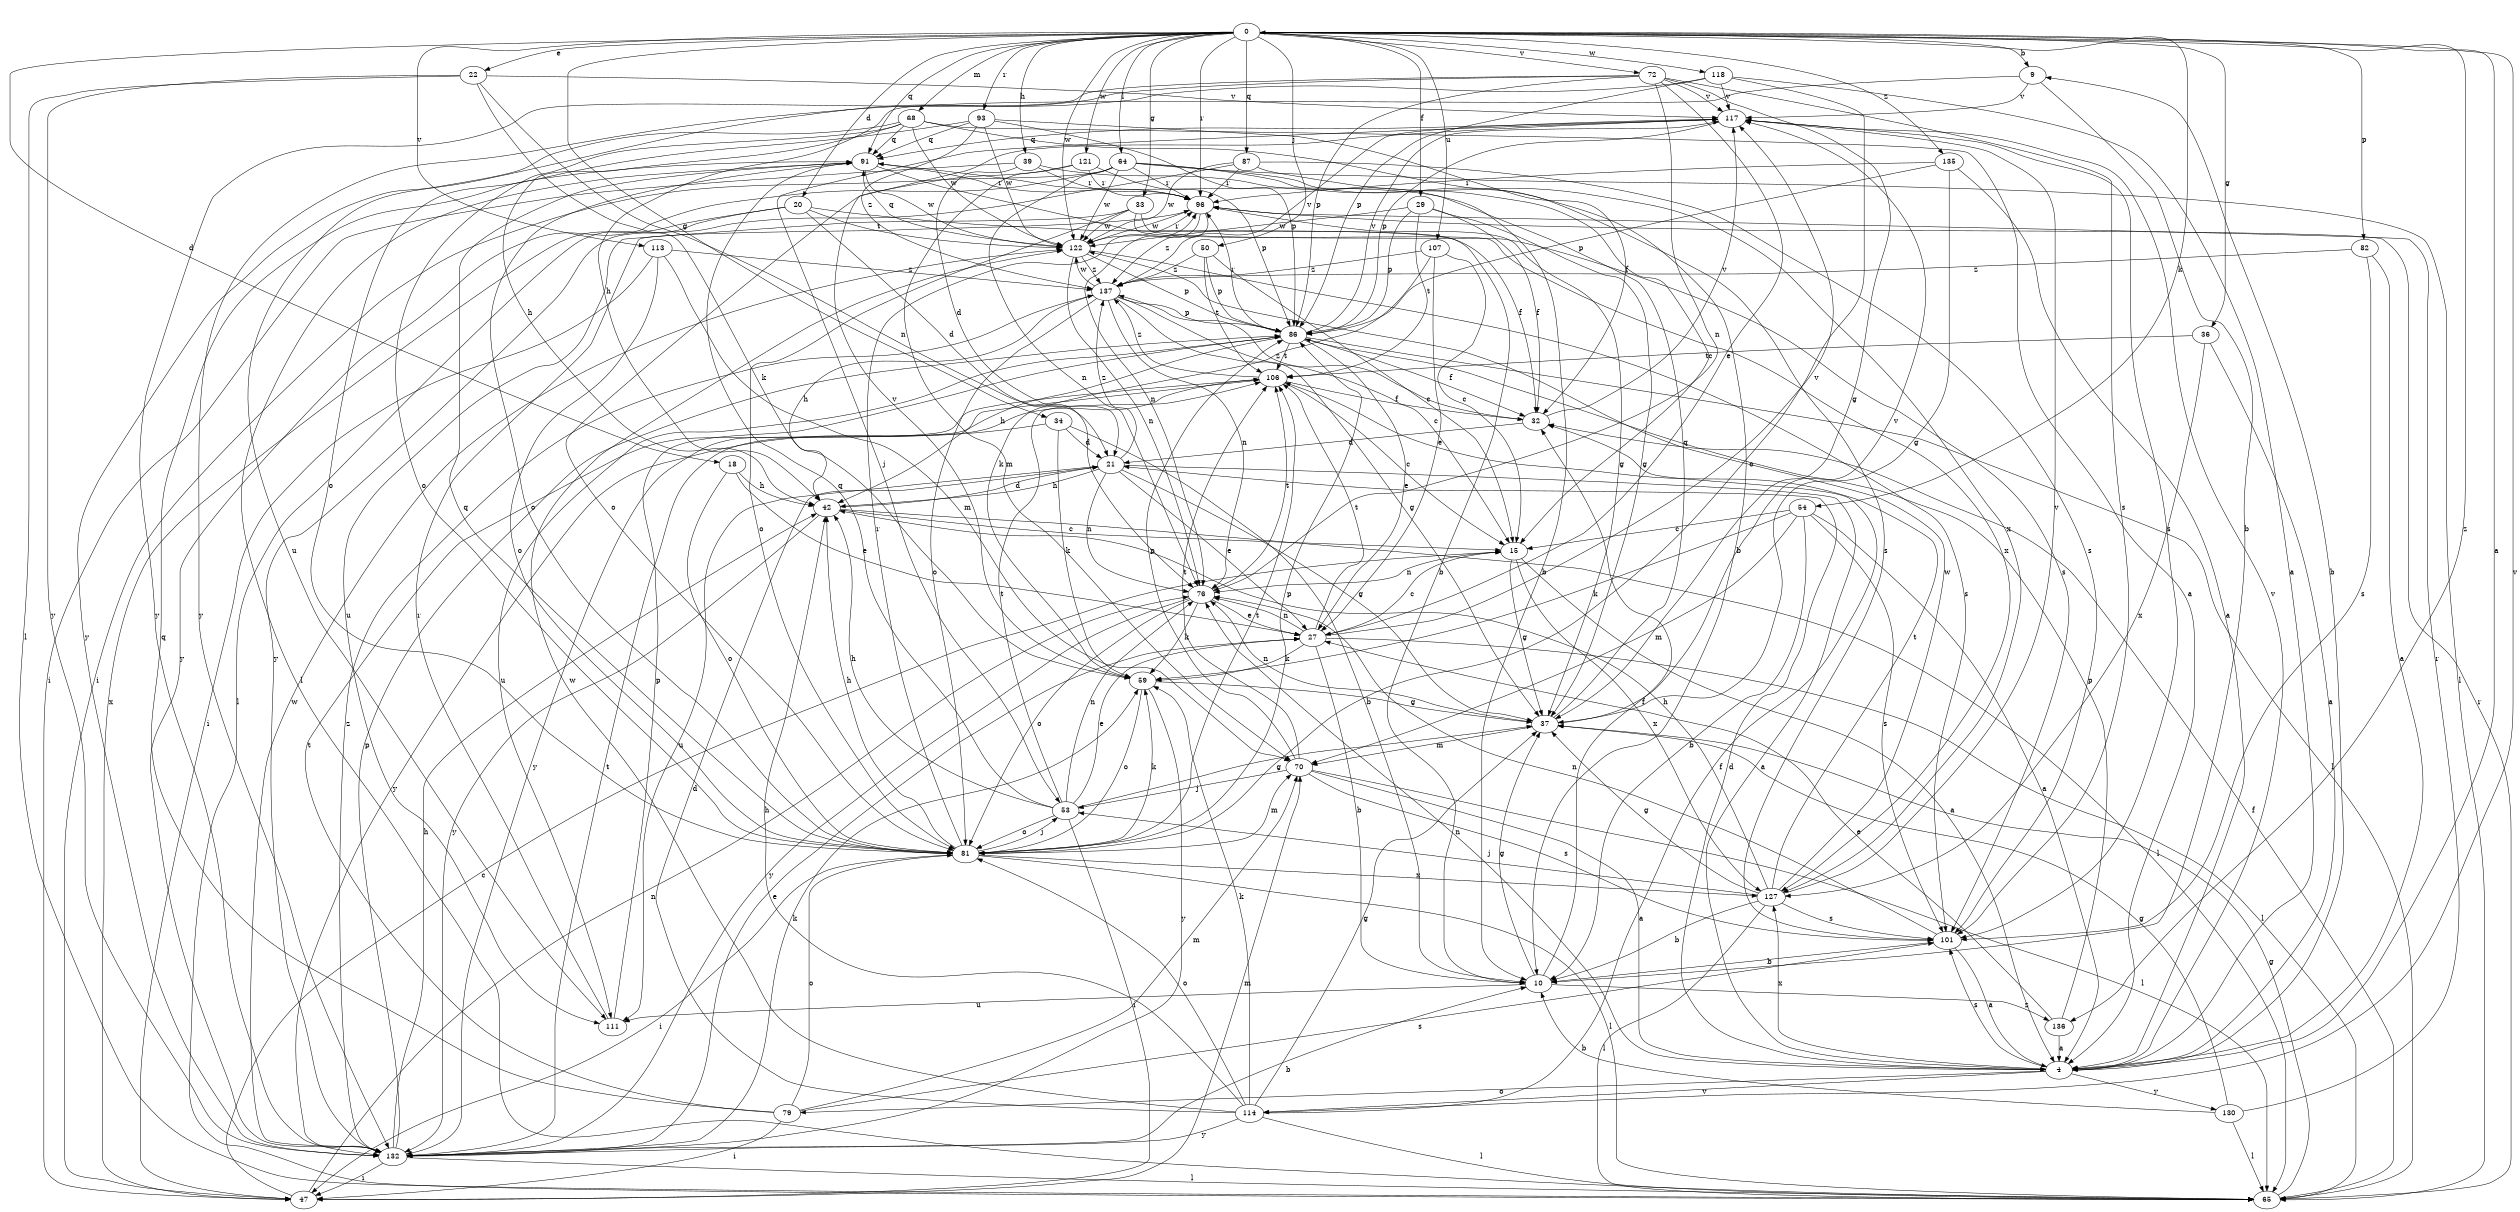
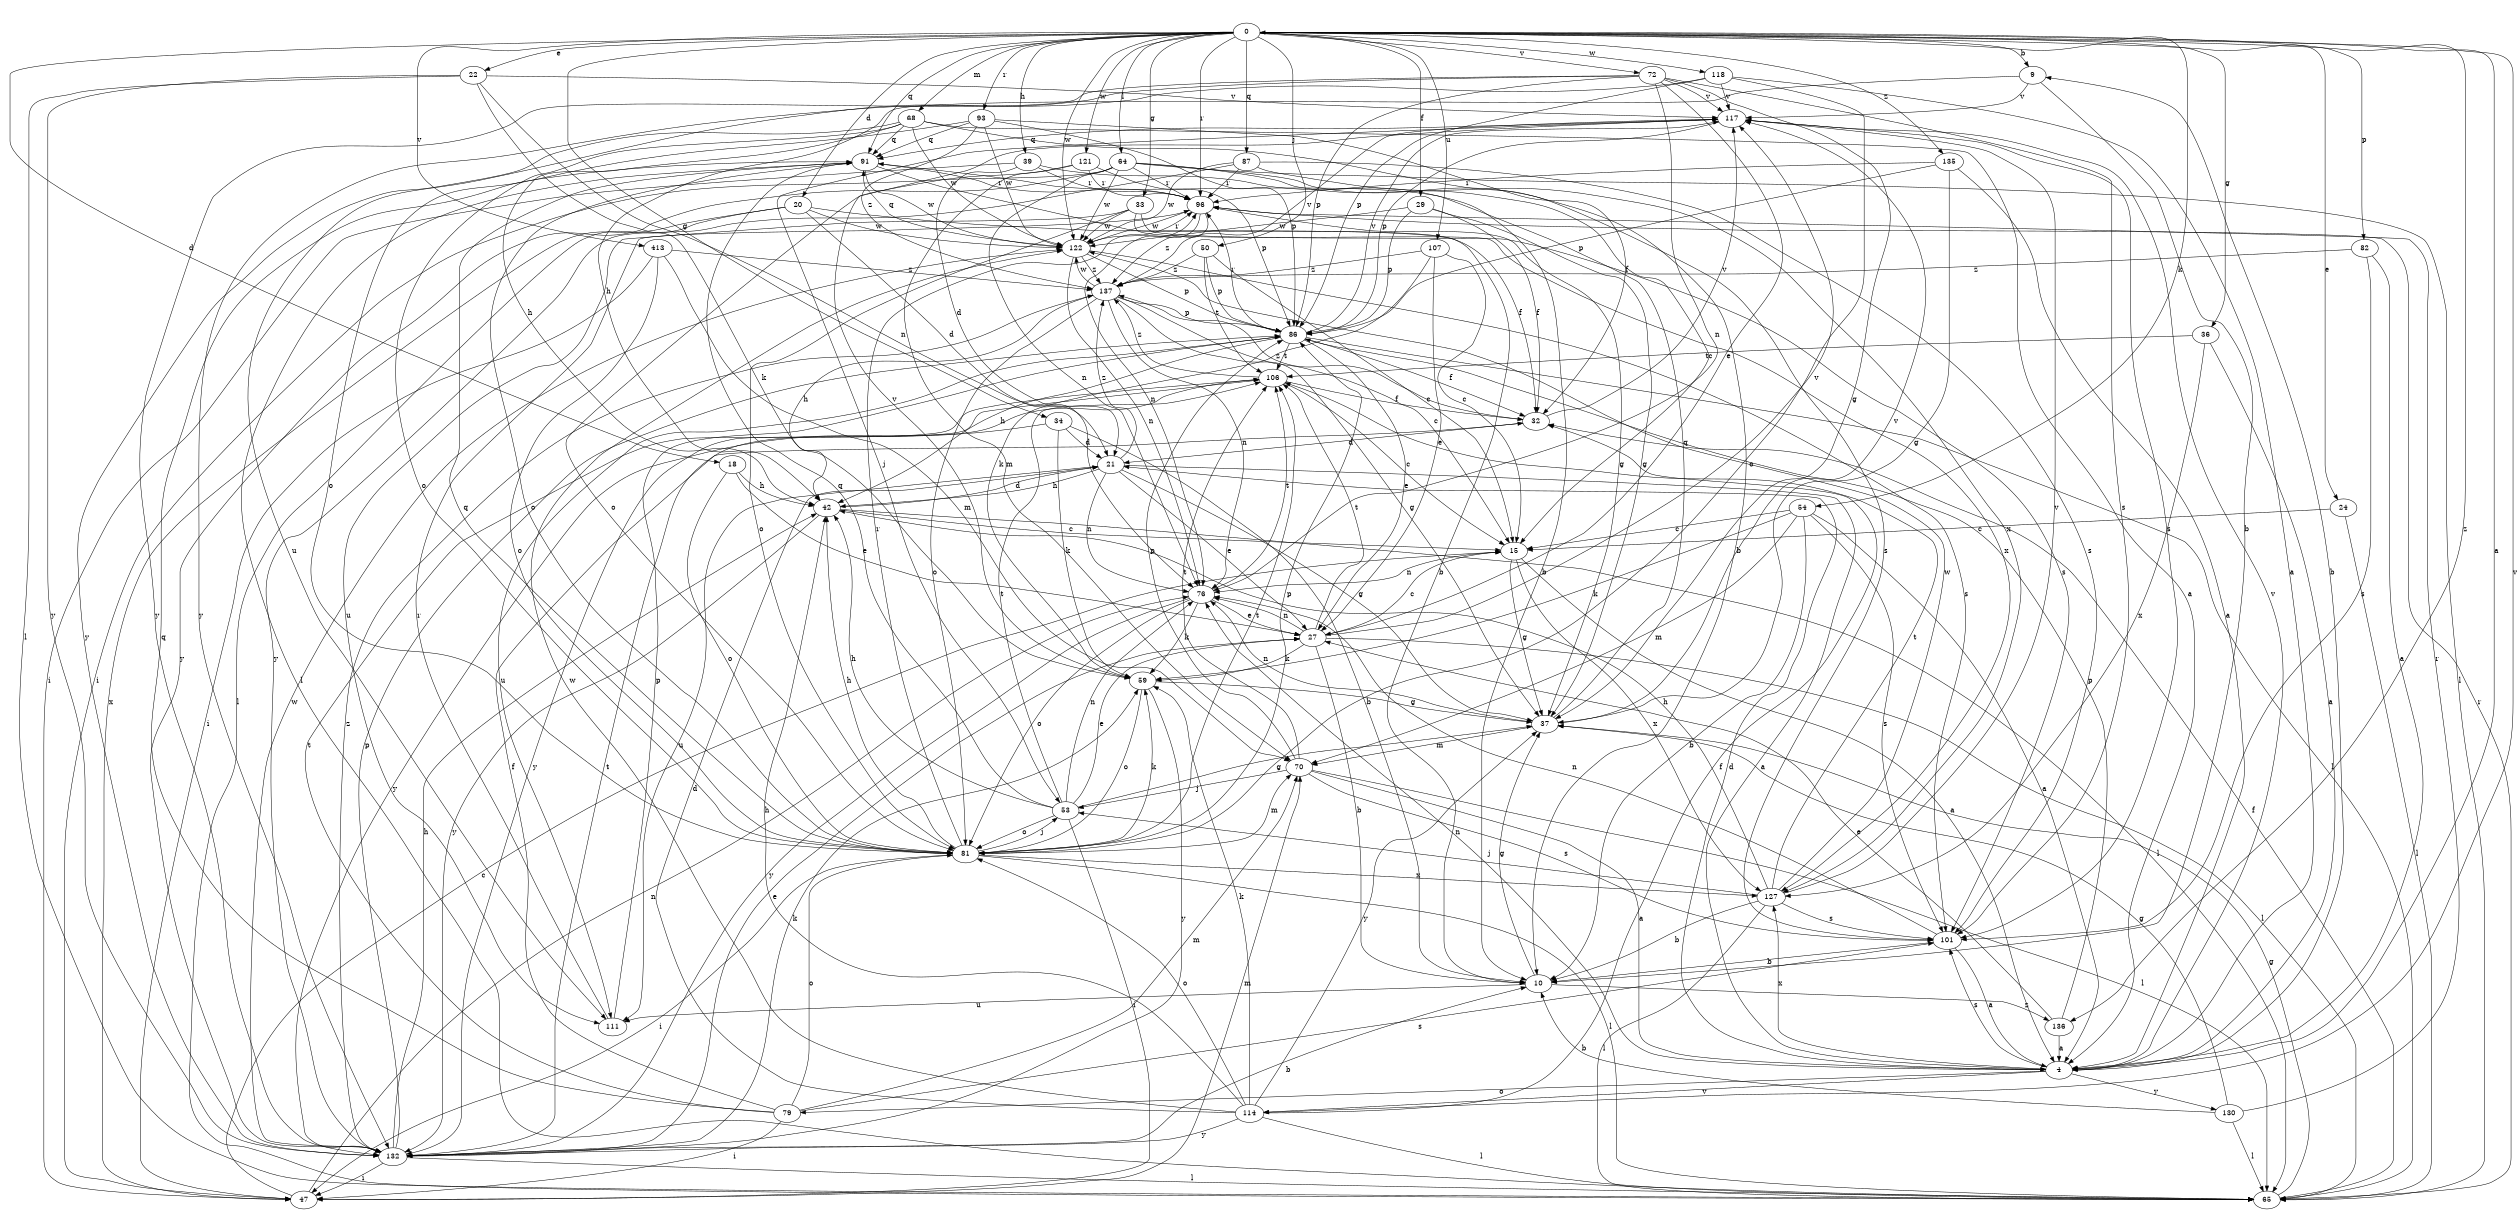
edge "20" -> "122": label "t" -> "w"
node "113": label "113" -> "413"
edge "29" -> "106": removed, label "t"
node "24": added
edge "10" -> "32": now "79" -> "32"
edge "127" -> "37": removed, label "g"
edge "114" -> "37": label "g" -> "y"
